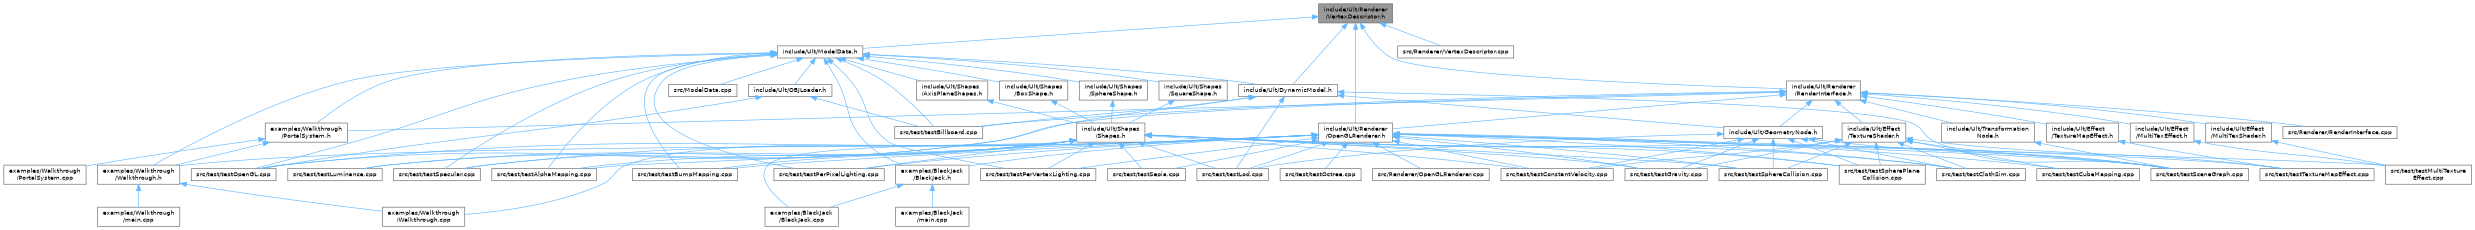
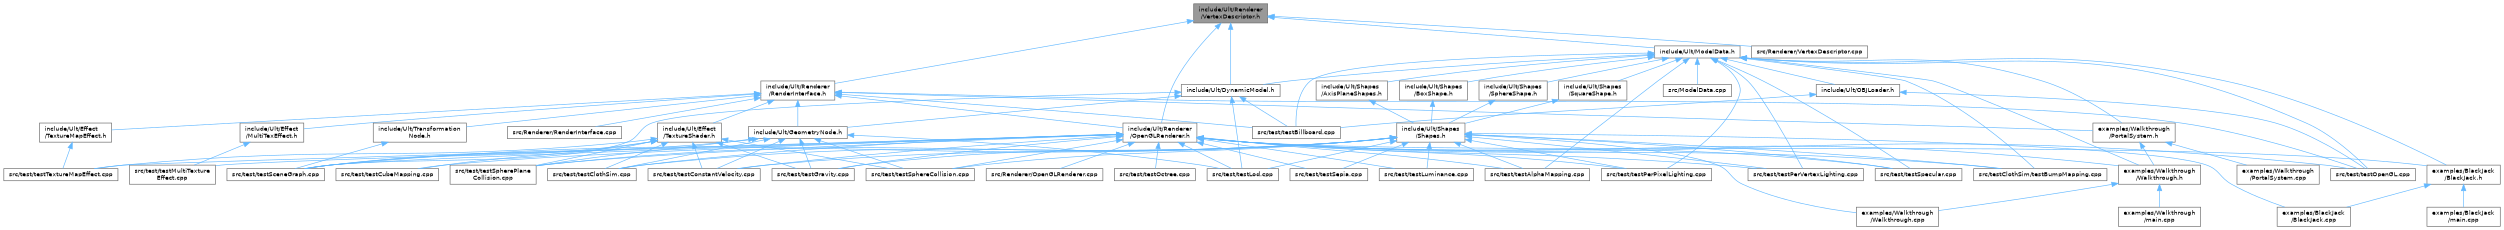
node "include/Ult/Effect /MultiTexShader.h": removed
edge "src/test/testLuminance.cpp" -> "include/Ult/DynamicModel.h": now "src/test/testLuminance.cpp" -> "include/Ult/Renderer /OpenGLRenderer.h"
node "src/test/testBumpMapping.cpp": label "src/test/testBumpMapping.cpp" -> "src/testClothSim/testBumpMapping.cpp"
